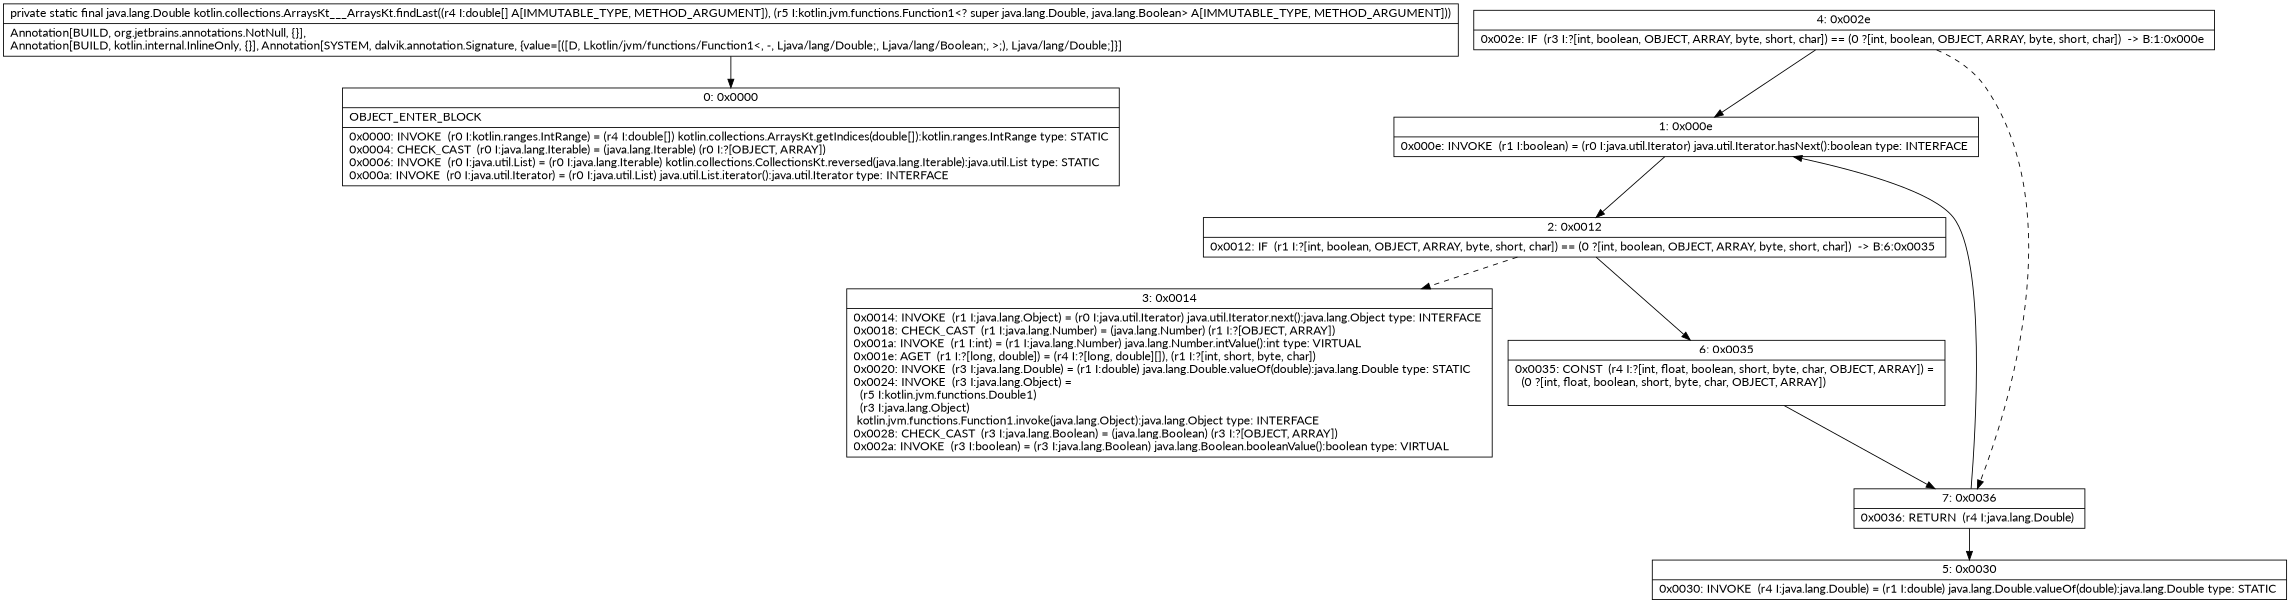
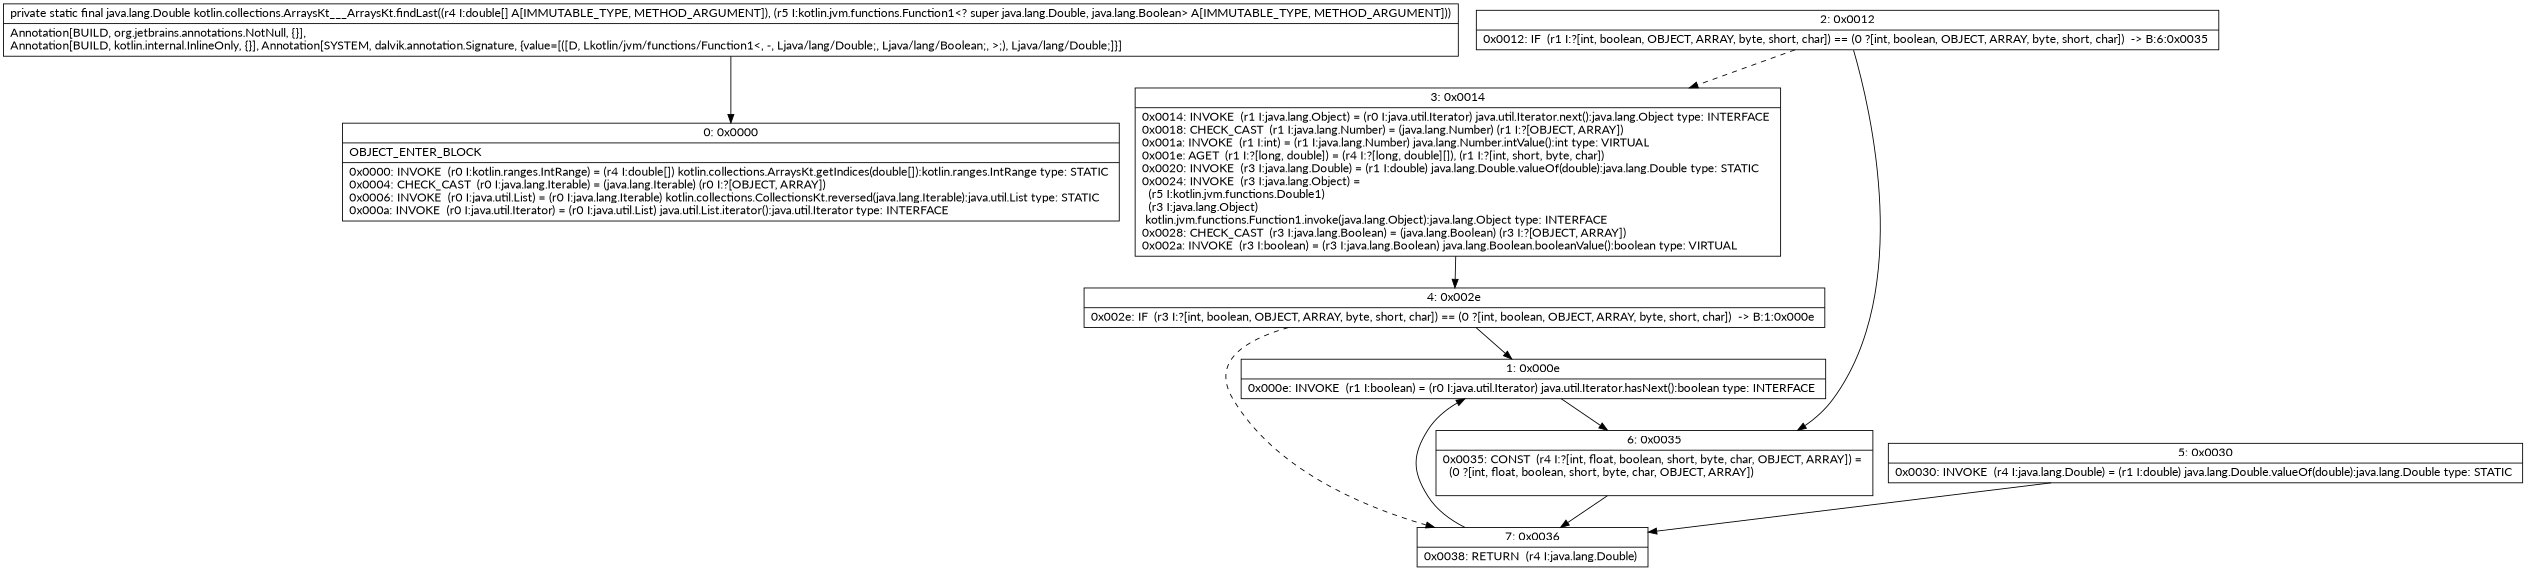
edge "1: 0x000e" -> "2: 0x0012": now "1: 0x000e" -> "6: 0x0035"
edge "3: 0x0014" -> "4: 0x002e": added
node "7: 0x0036": text "0x0036: RETURN  (r4 I:java.lang.Double)" -> "0x0038: RETURN  (r4 I:java.lang.Double)"
edge "7: 0x0036" -> "5: 0x0030": reversed
